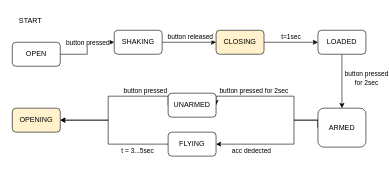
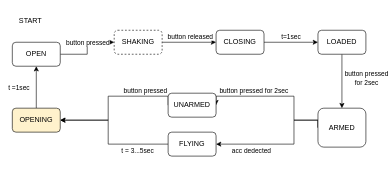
node "SHAKING": style solid -> dashed
node "CLOSING": fillcolor #fff2cc -> #ffffff
edge "OPENING" -> "OPEN": added, label "t =1sec"
